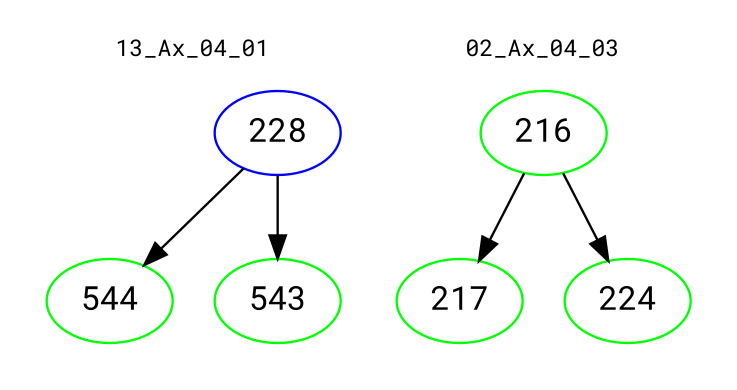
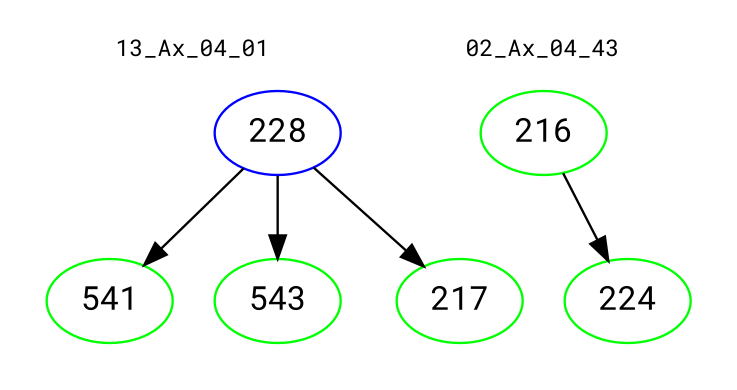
cluster "02_Ax_04_03": label "02_Ax_04_03" -> "02_Ax_04_43"
edge "216" -> "217": now "228" -> "217"
node "544": label "544" -> "541"
